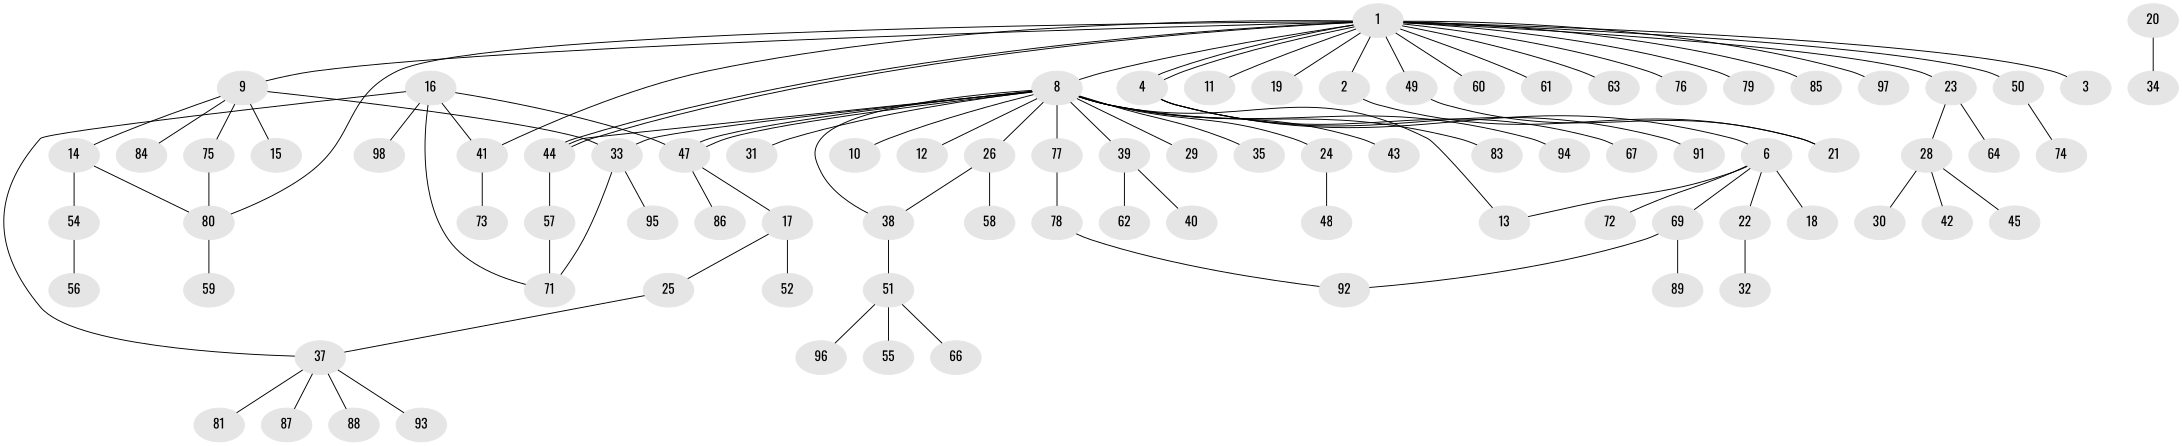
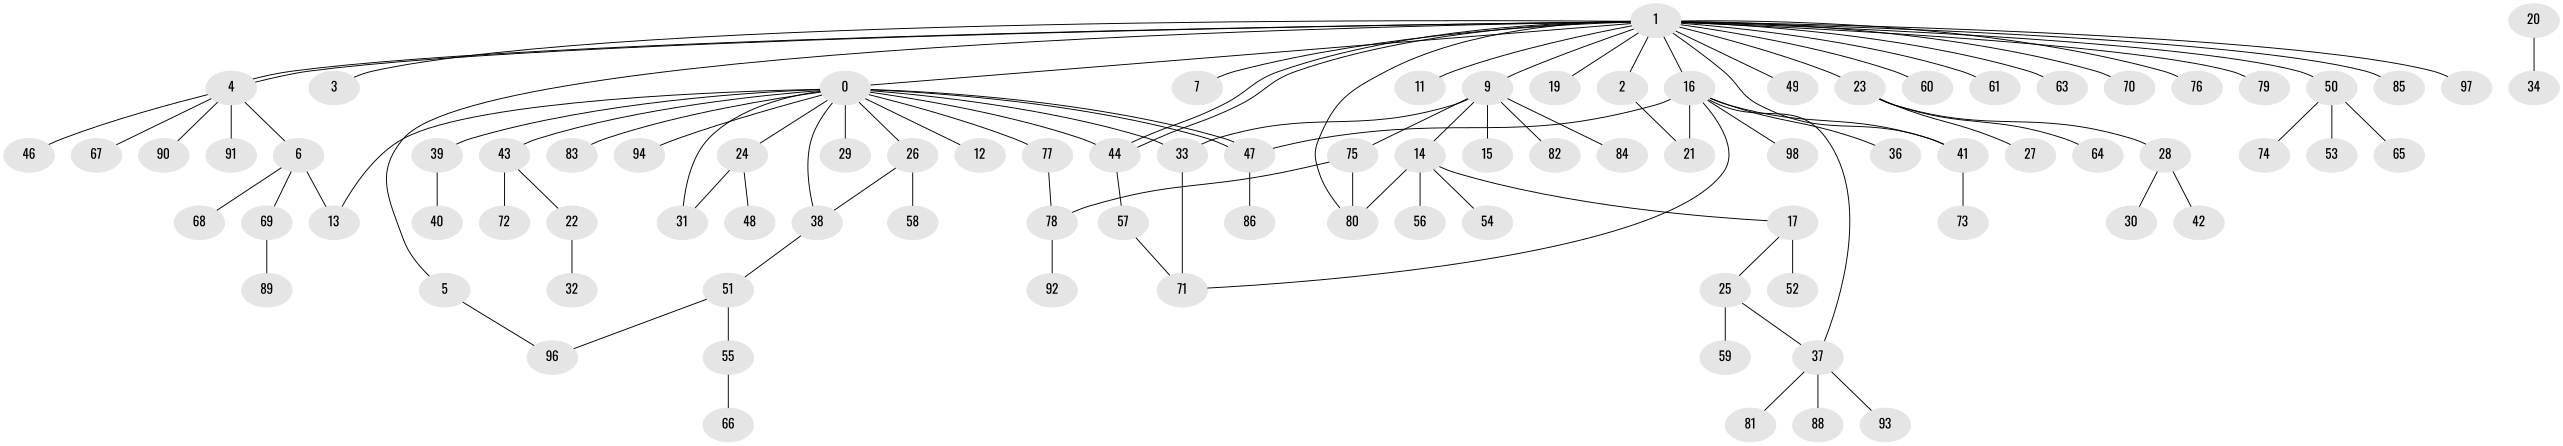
edge "1" -- "16": added
node "8": label "8" -> "0"
node "7": added
node "70": added
edge "49" -- "21": now "16" -- "21"
node "46": added
node "90": added
node "10": removed
node "35": removed
node "82": added
node "36": added
node "27": added
node "53": added
node "65": added
edge "75" -- "78": added
edge "24" -- "31": added
edge "47" -- "17": now "14" -- "17"
edge "6" -- "22": now "43" -- "22"
edge "6" -- "72": now "43" -- "72"
node "95": removed
node "62": removed
node "18": label "18" -> "68"
node "45": removed
edge "54" -- "56": now "14" -- "56"
edge "80" -- "59": now "25" -- "59"
edge "69" -- "92": removed
node "5": added
edge "51" -- "66": now "55" -- "66"
node "87": removed
